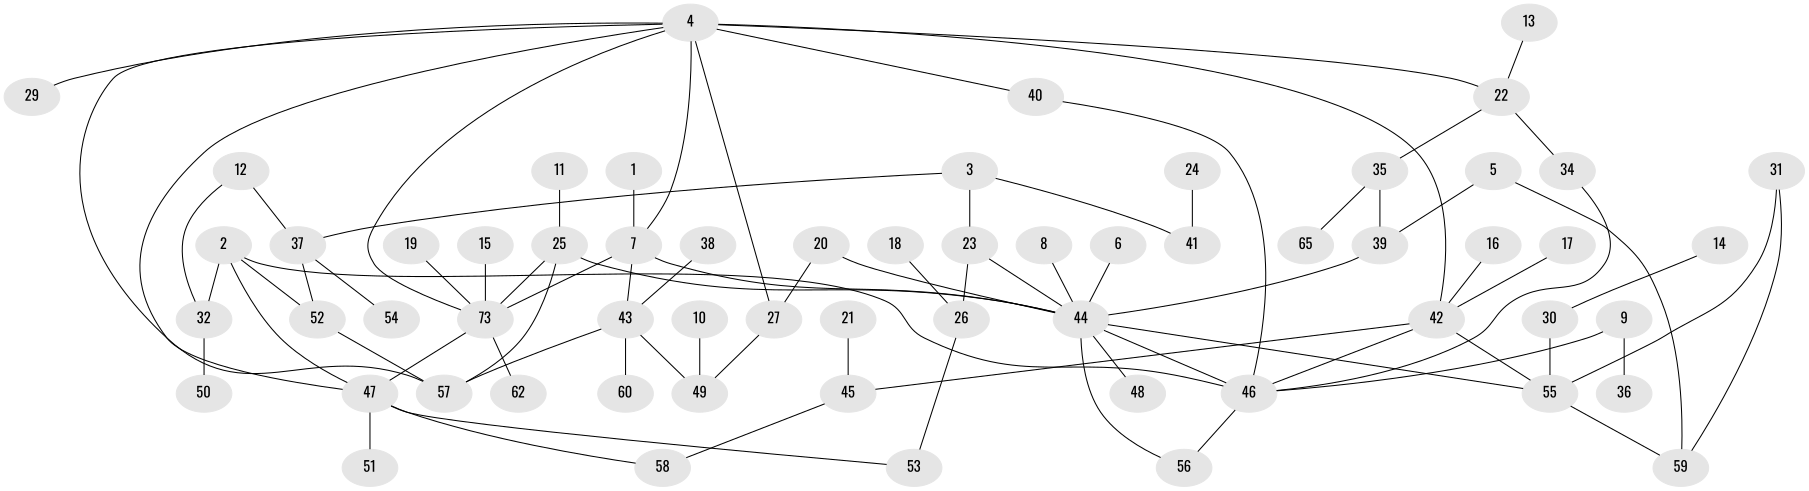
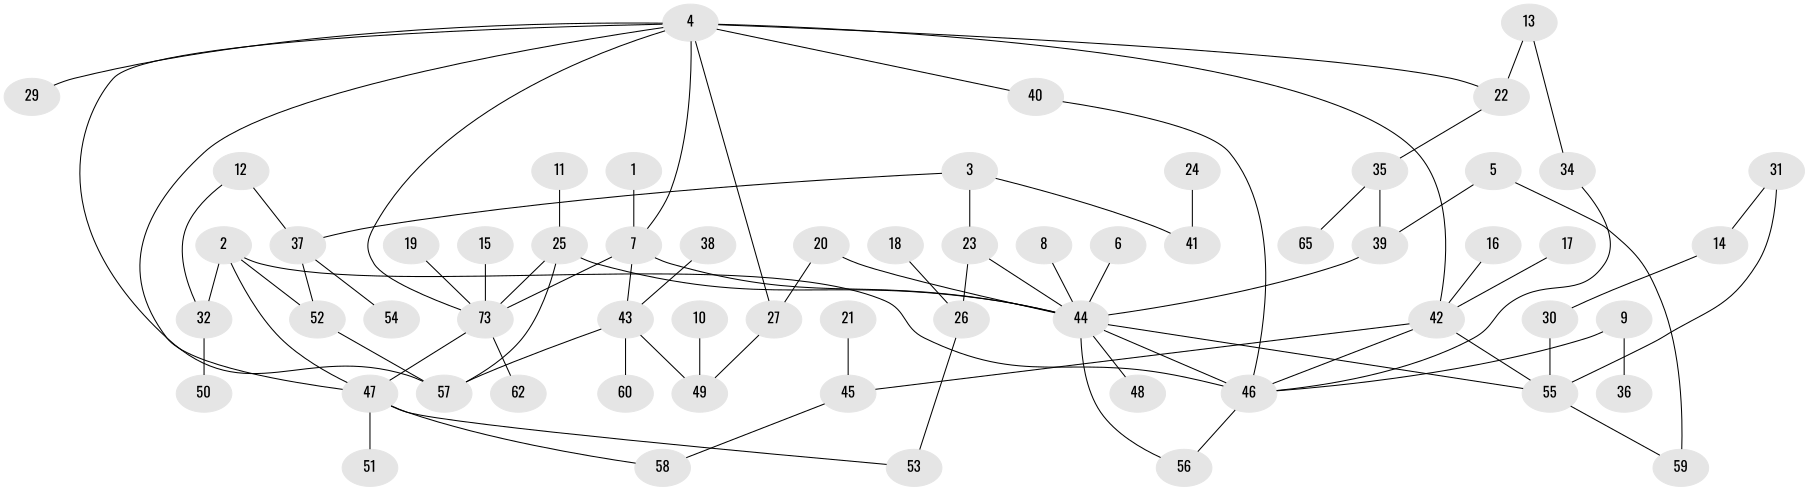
edge "22" -- "34": now "13" -- "34"
edge "31" -- "59": now "31" -- "14"
